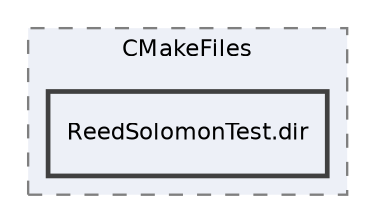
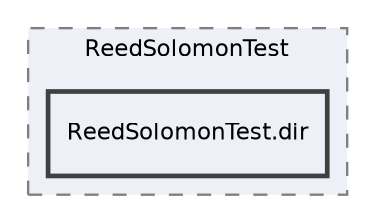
cluster "CMakeFiles": label "CMakeFiles" -> "ReedSolomonTest"
